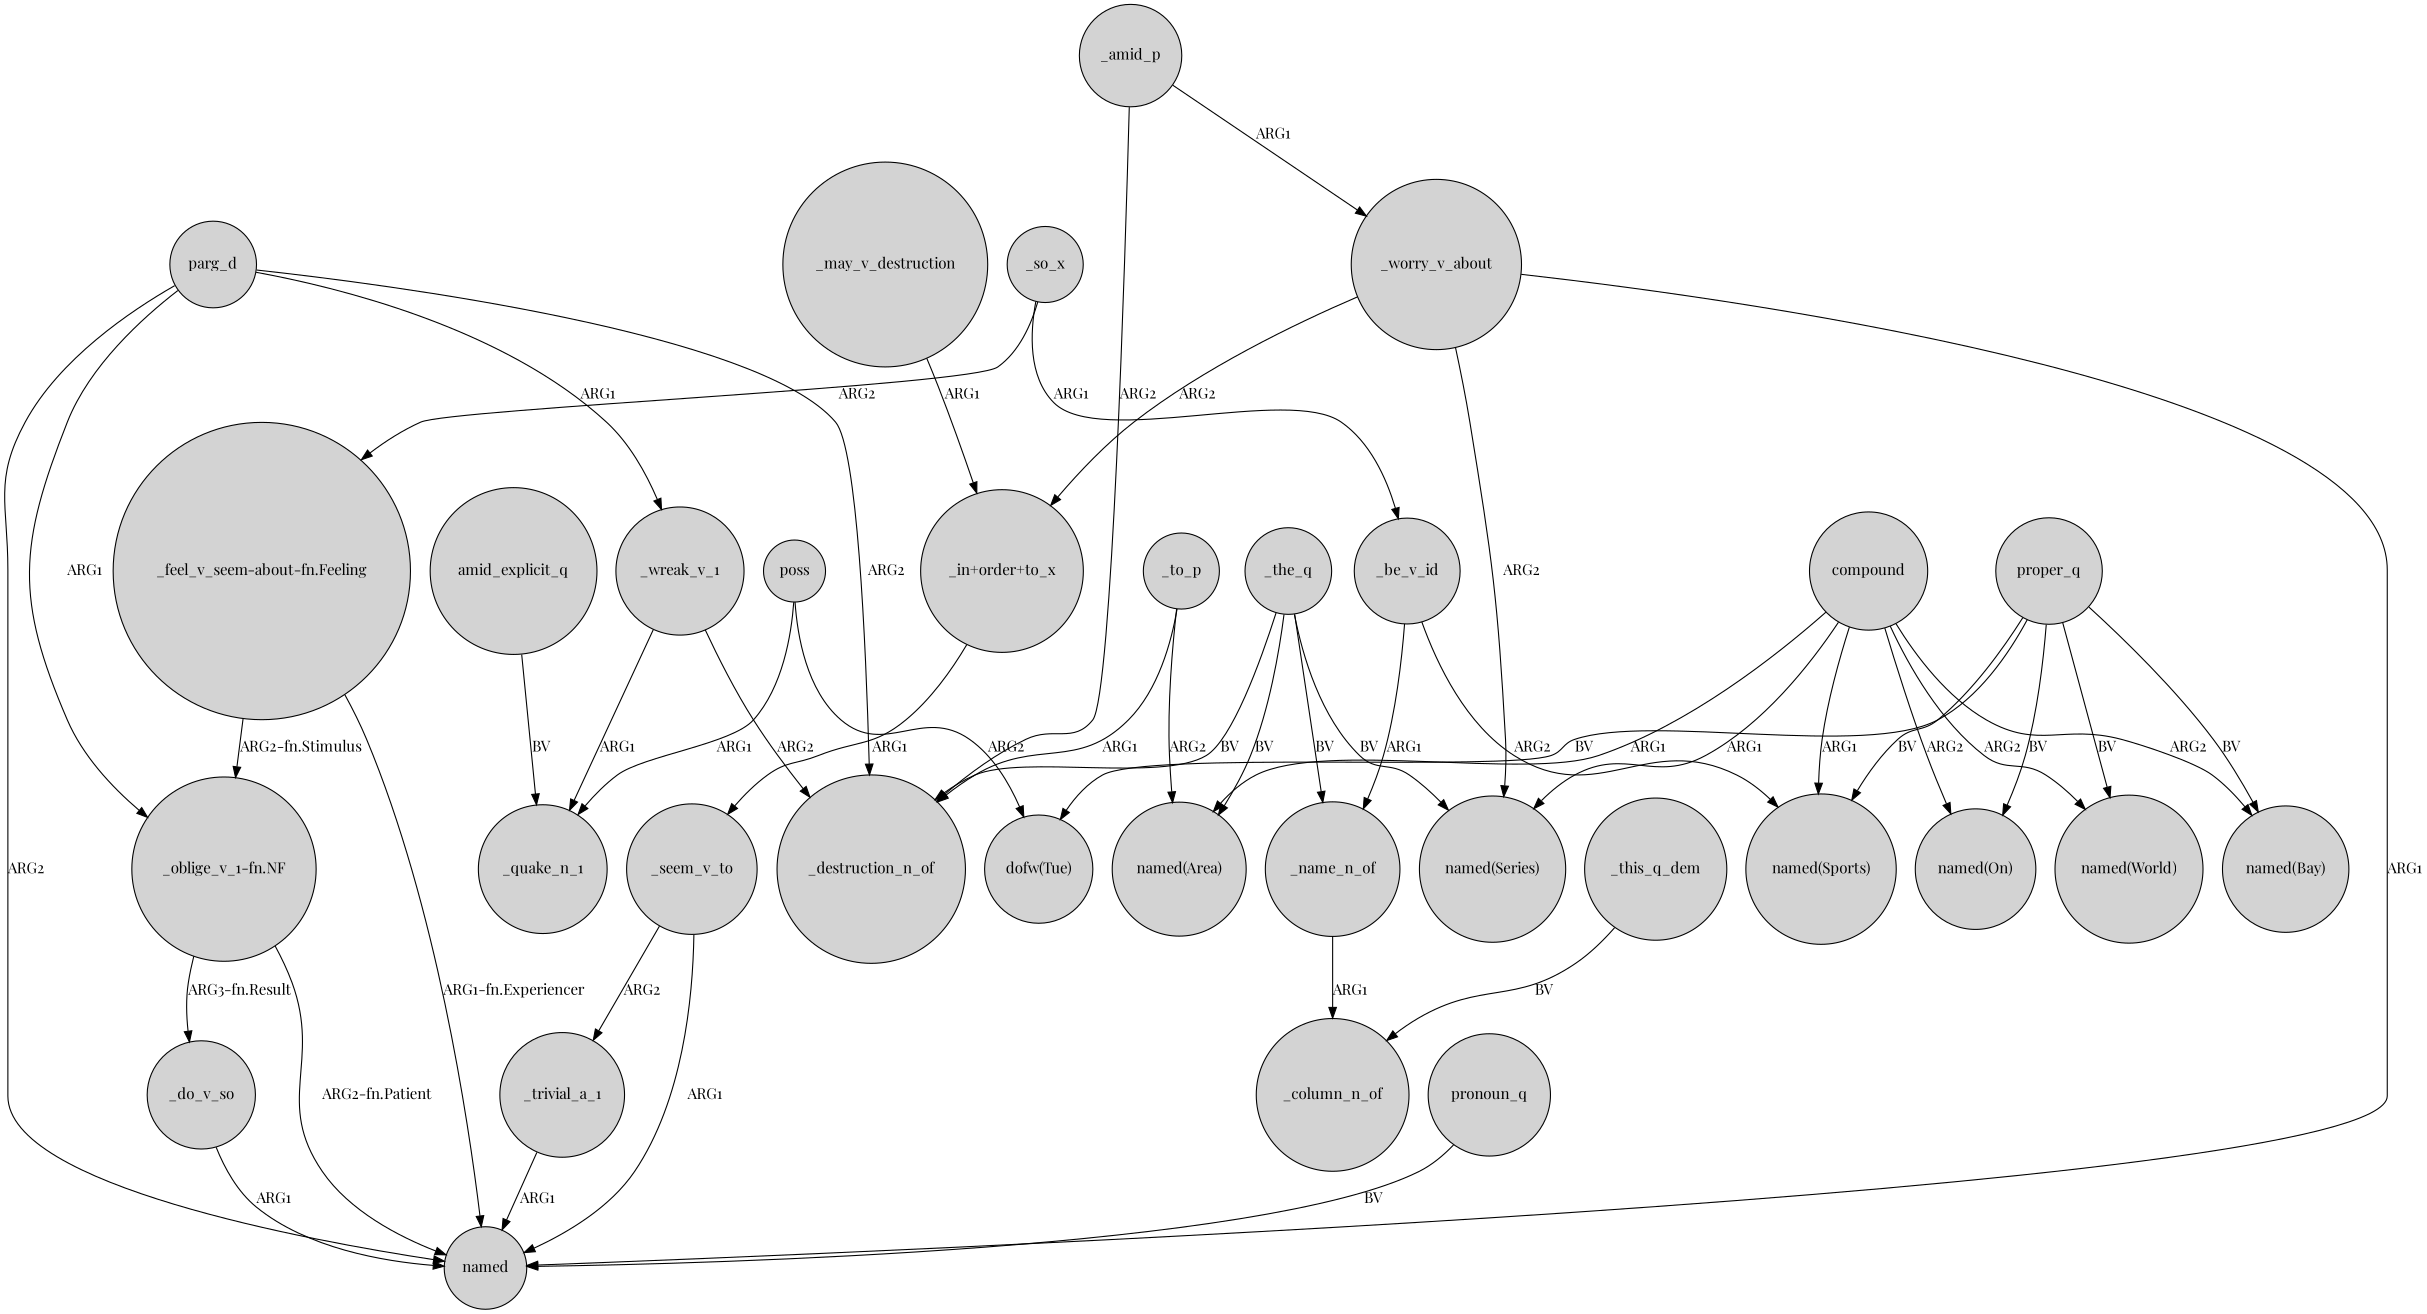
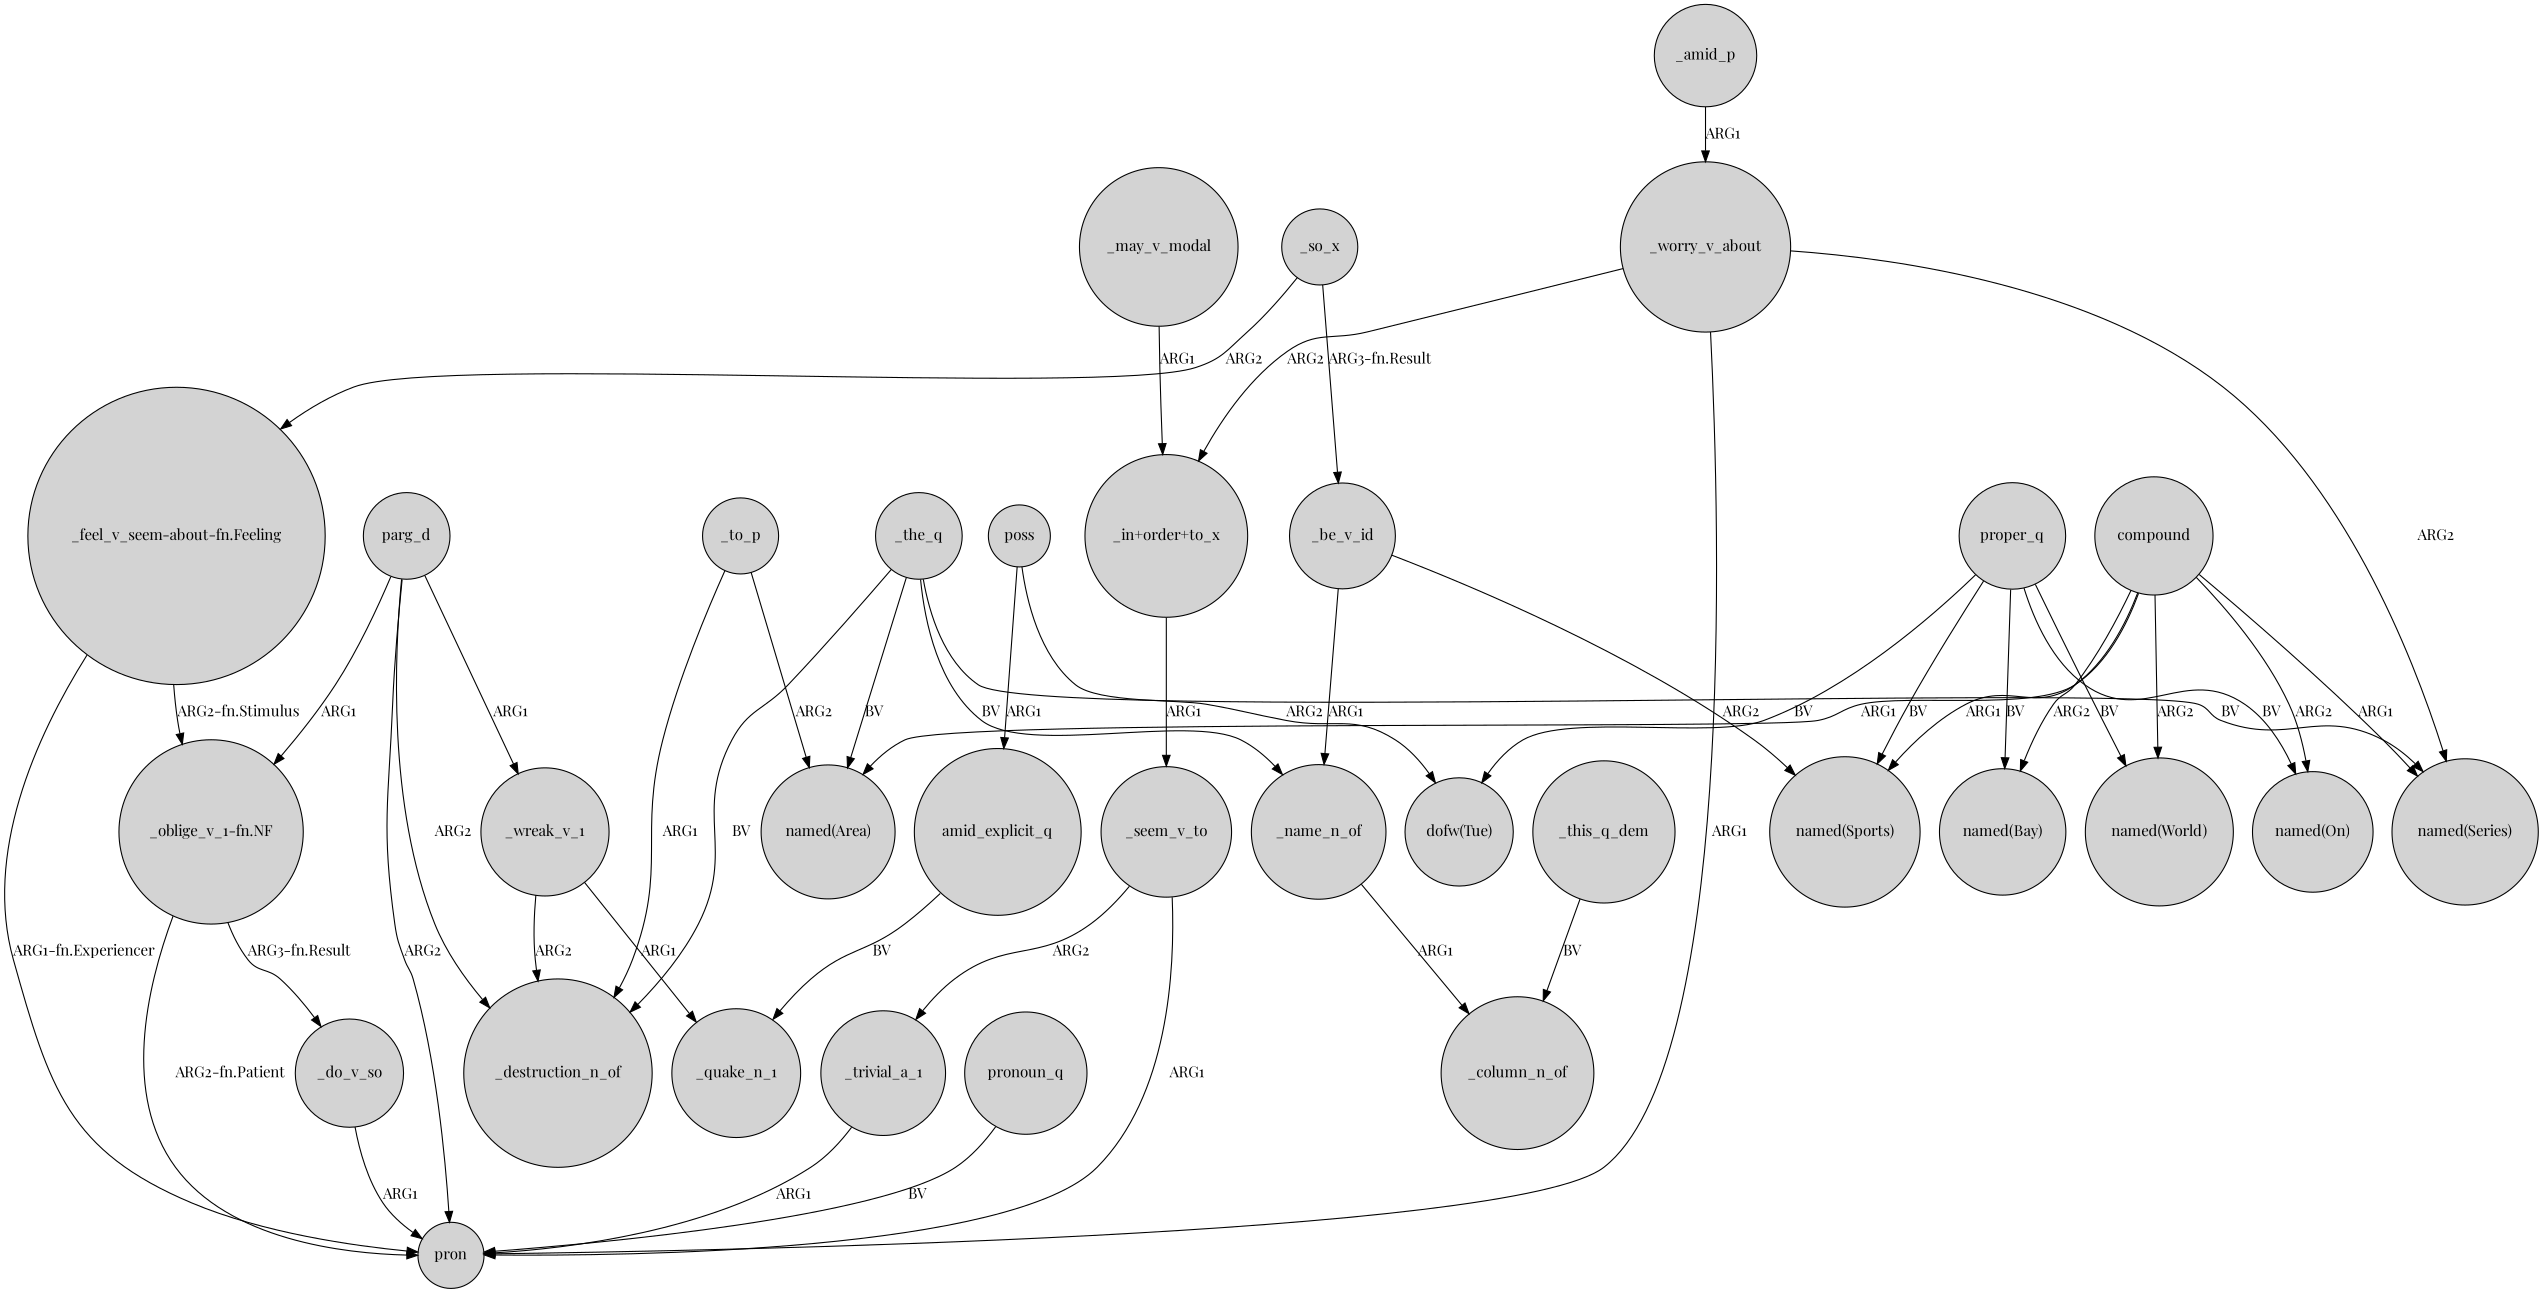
node "_may_v_destruction": label "_may_v_destruction" -> "_may_v_modal"
edge "_so_x" -> "_be_v_id": label "ARG1" -> "ARG3-fn.Result"
edge "_amid_p" -> "_destruction_n_of": removed, label "ARG2"
edge "poss" -> "_quake_n_1": now "poss" -> "amid_explicit_q"
node "named": label "named" -> "pron"
